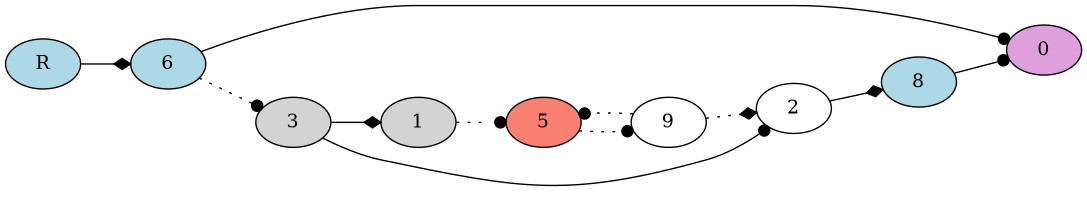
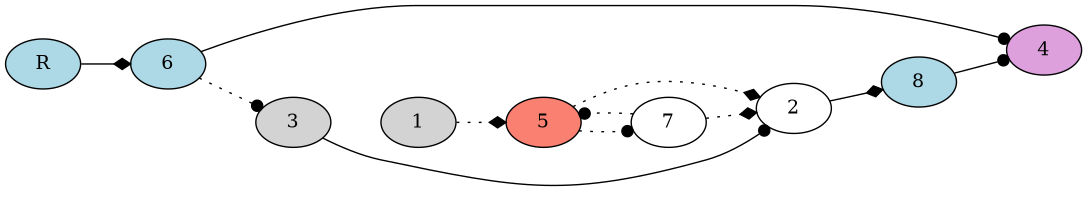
node "0": label "0" -> "4"
edge "5" -> "2": added
edge "3" -> "1": removed
edge "1" -> "5": arrowhead dot -> diamond
node "9": label "9" -> "7"
